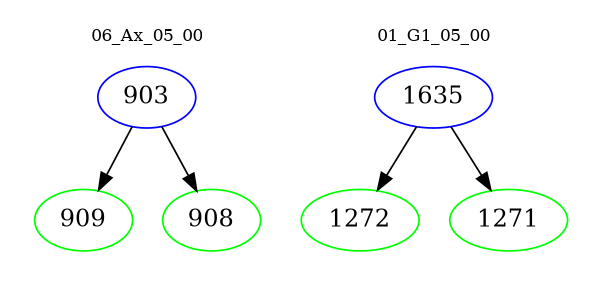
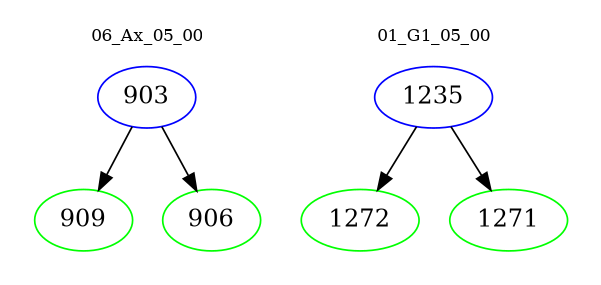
node "1635": label "1635" -> "1235"
node "908": label "908" -> "906"
